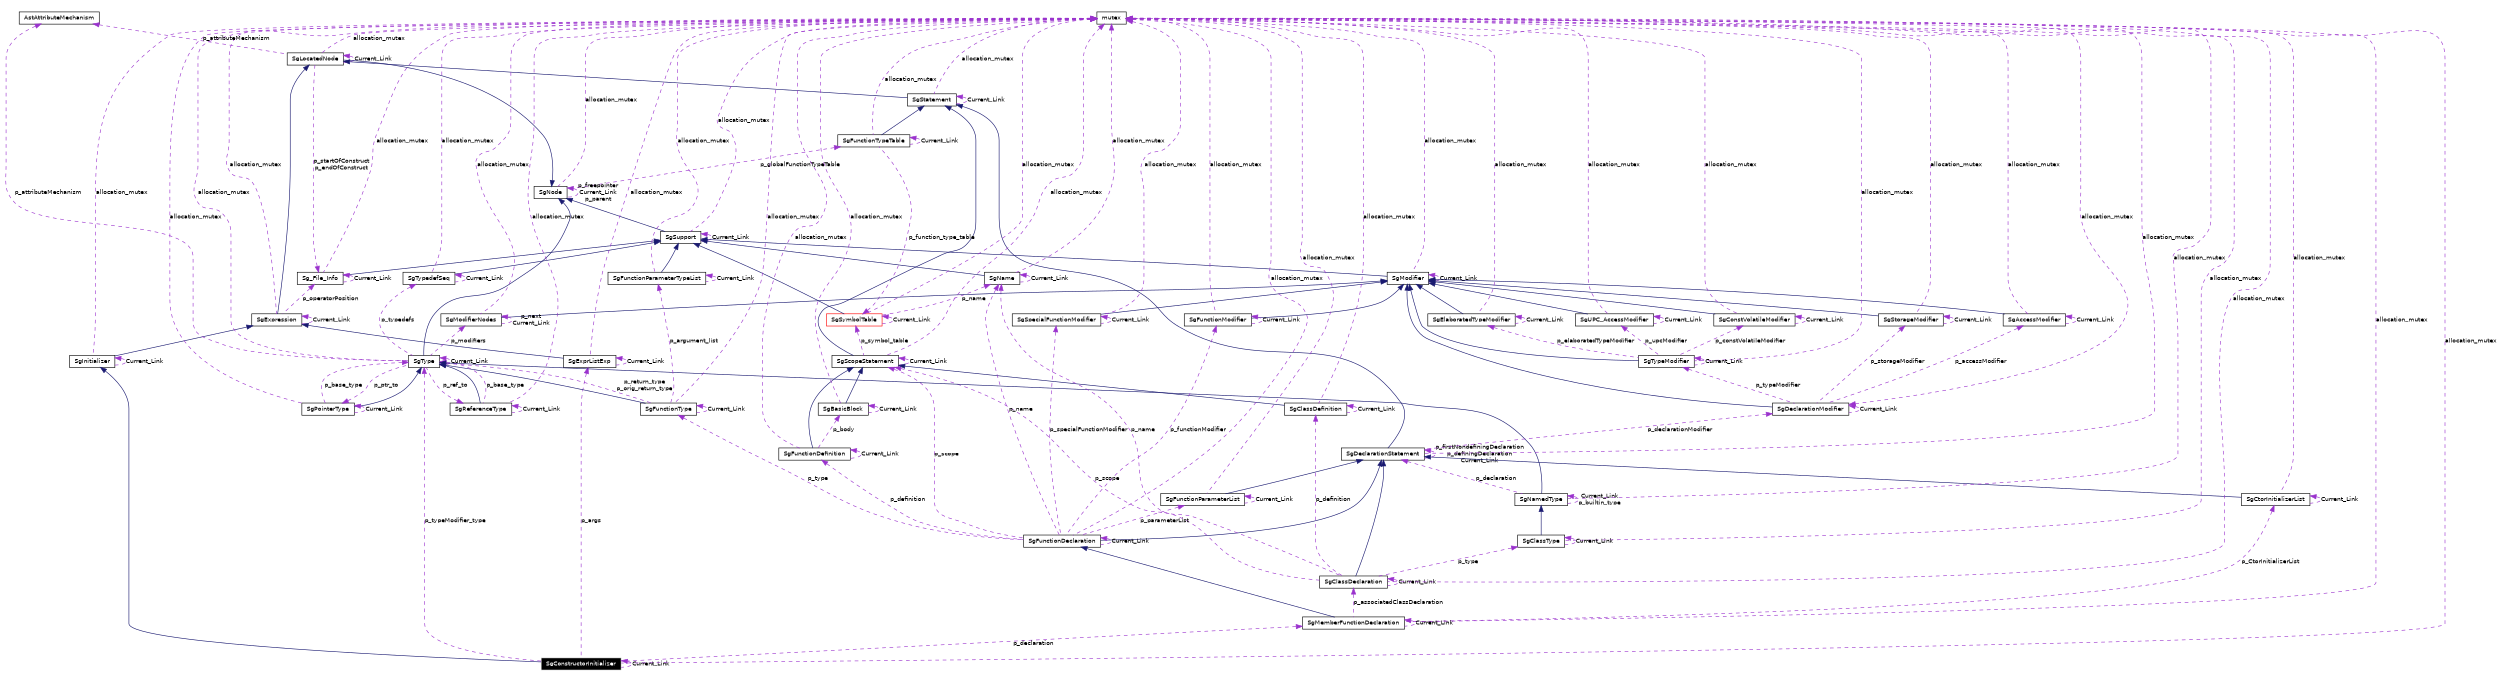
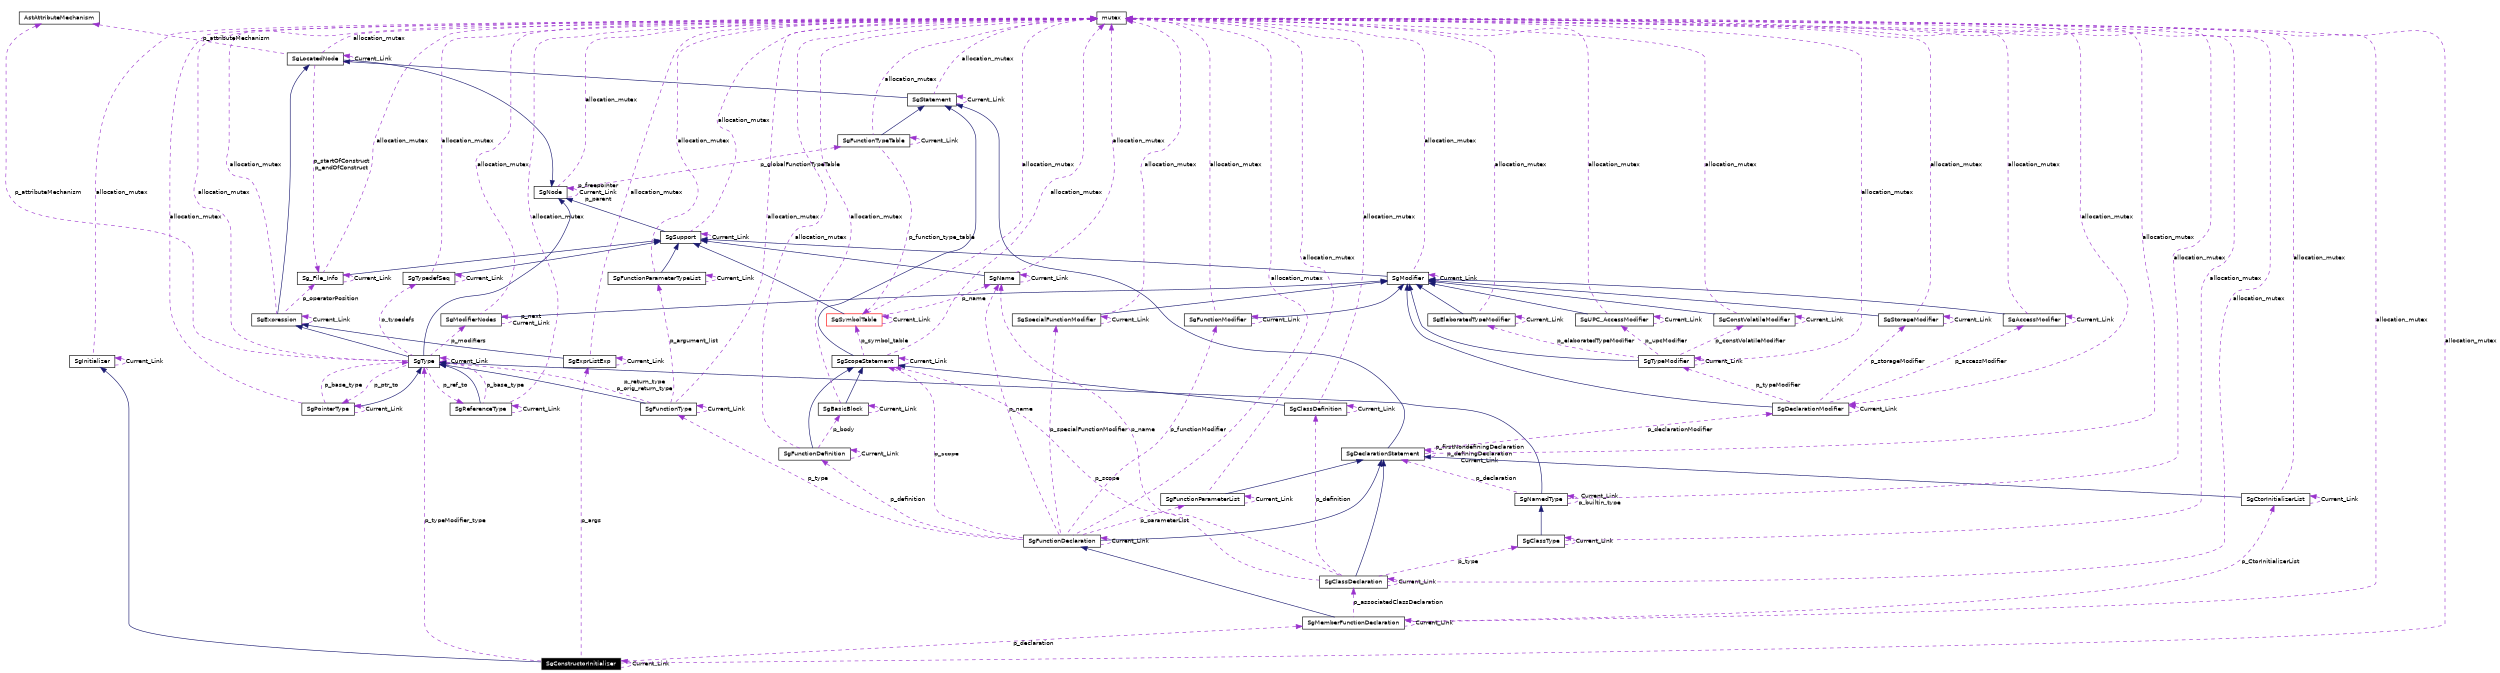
edge "SgInitializer" -> "SgExpression": now "SgType" -> "SgExpression"
